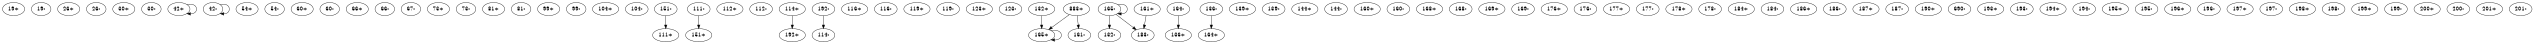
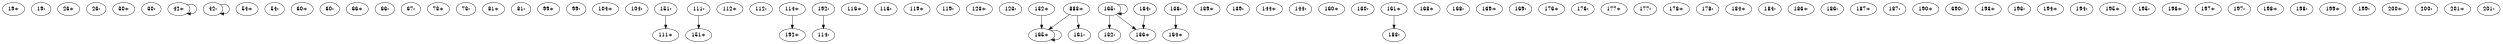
node "196-": removed
edge "165-" -> "183-": now "165-" -> "136+"
